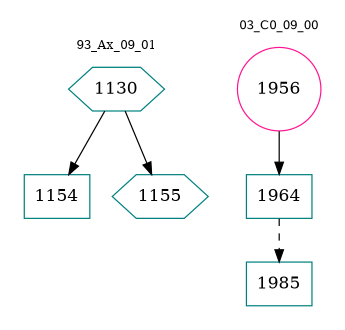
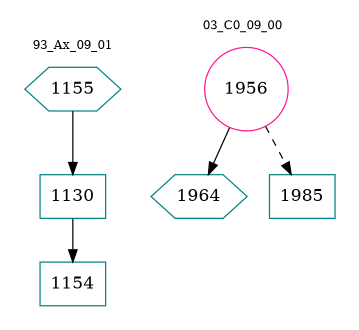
node "1130": shape hexagon -> box
edge "1130" -> "1155": reversed
node "1964": shape box -> hexagon
edge "1964" -> "1985": now "1956" -> "1985"
